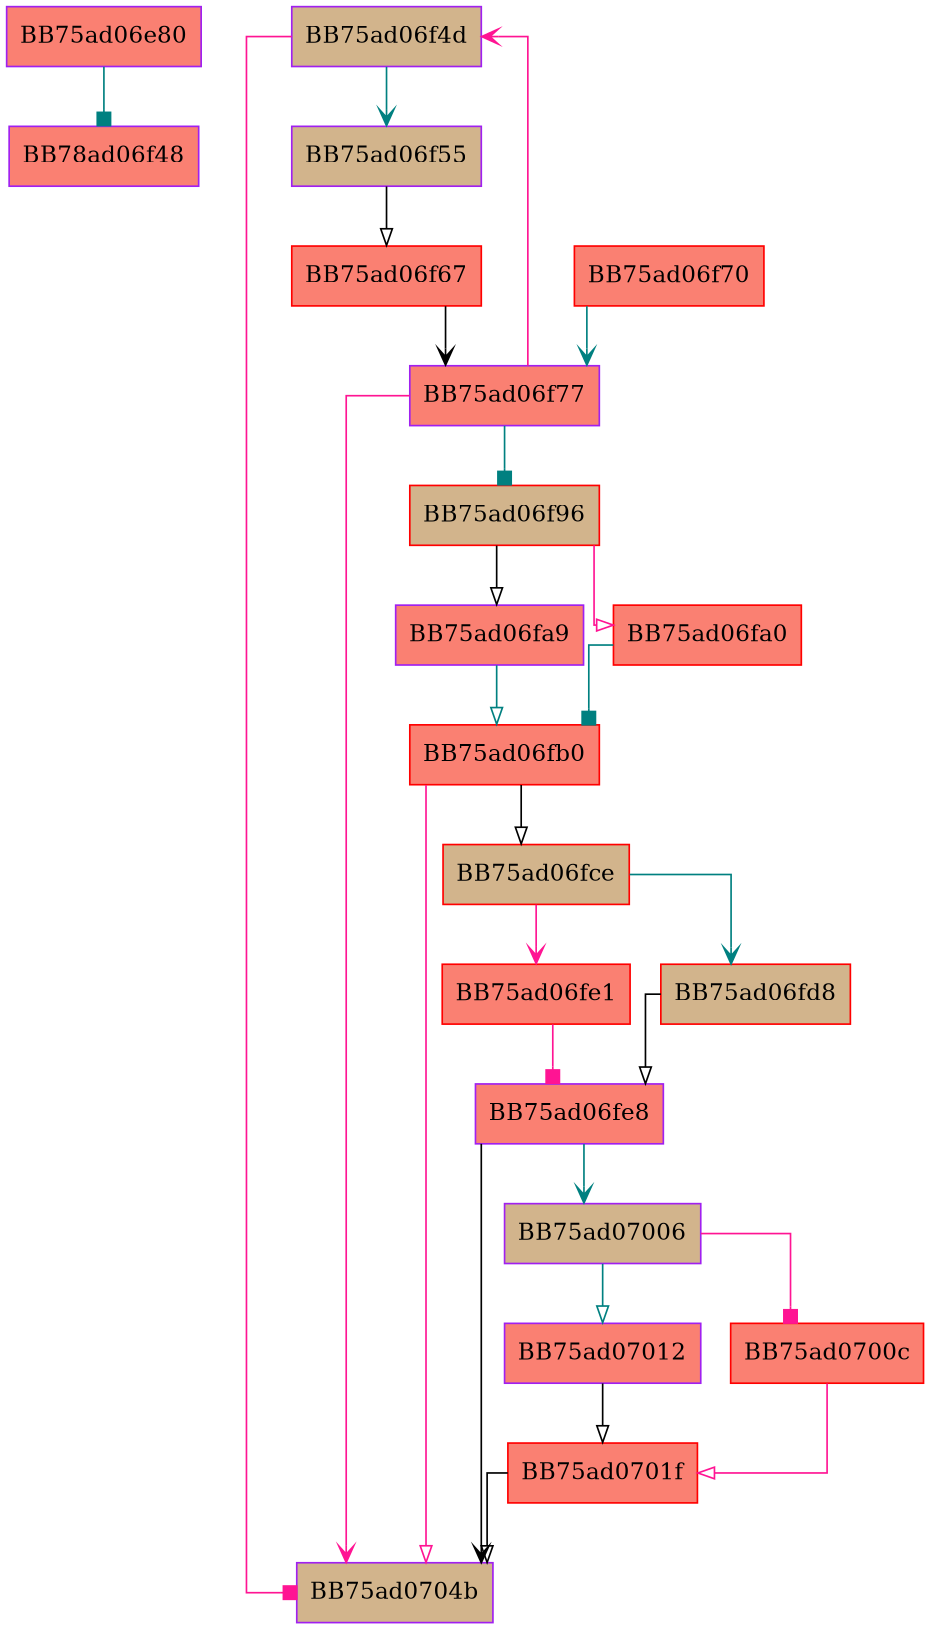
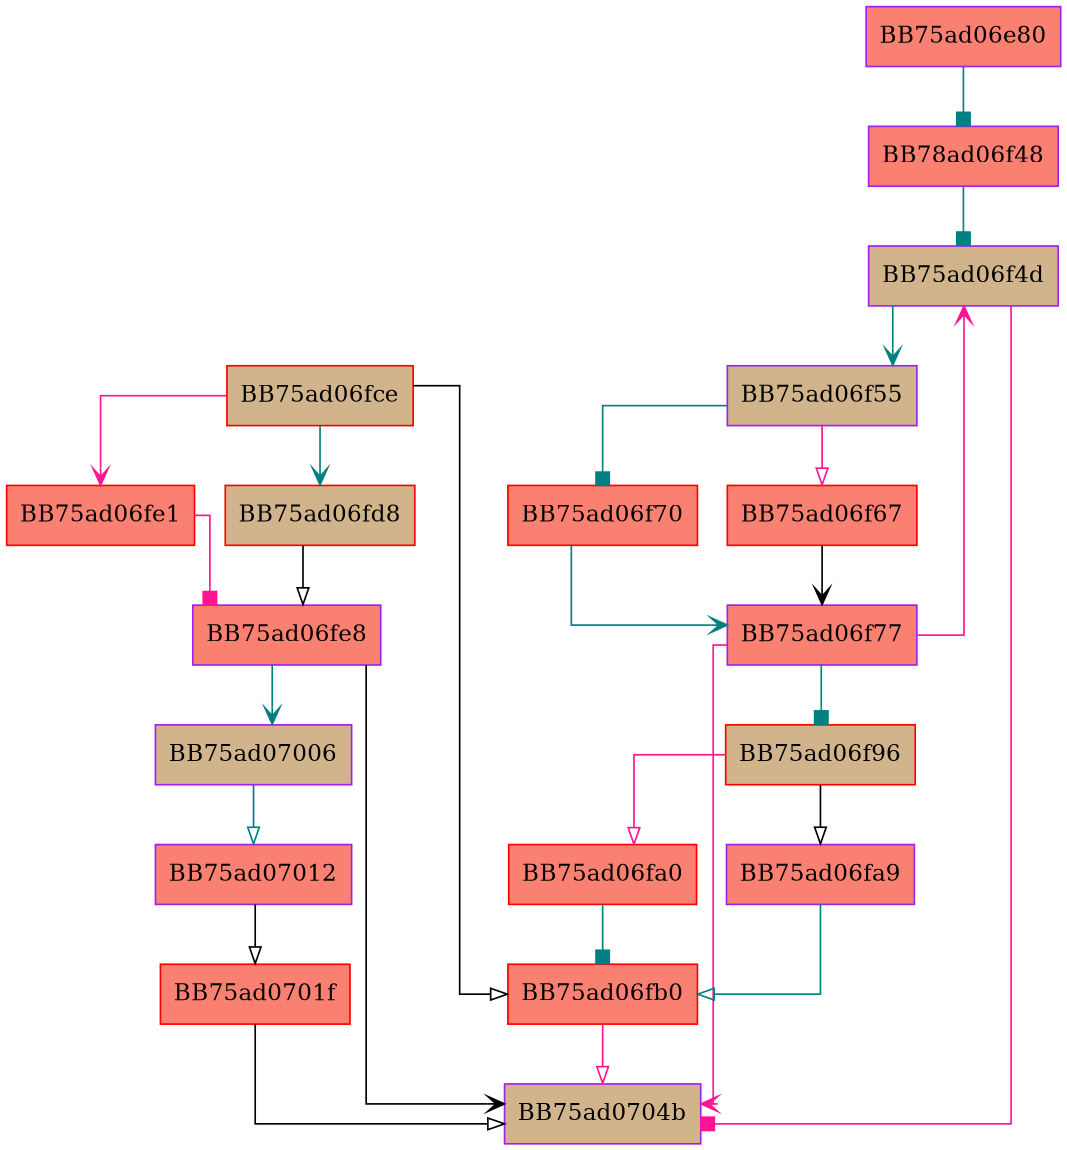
edge "BB75ad06f55" -> "BB75ad06f67": color black -> deeppink
edge "BB78ad06f48" -> "BB75ad06f4d": added
edge "BB75ad06f55" -> "BB75ad06f70": added
edge "BB75ad06fb0" -> "BB75ad06fce": reversed
node "BB75ad0700c": removed
